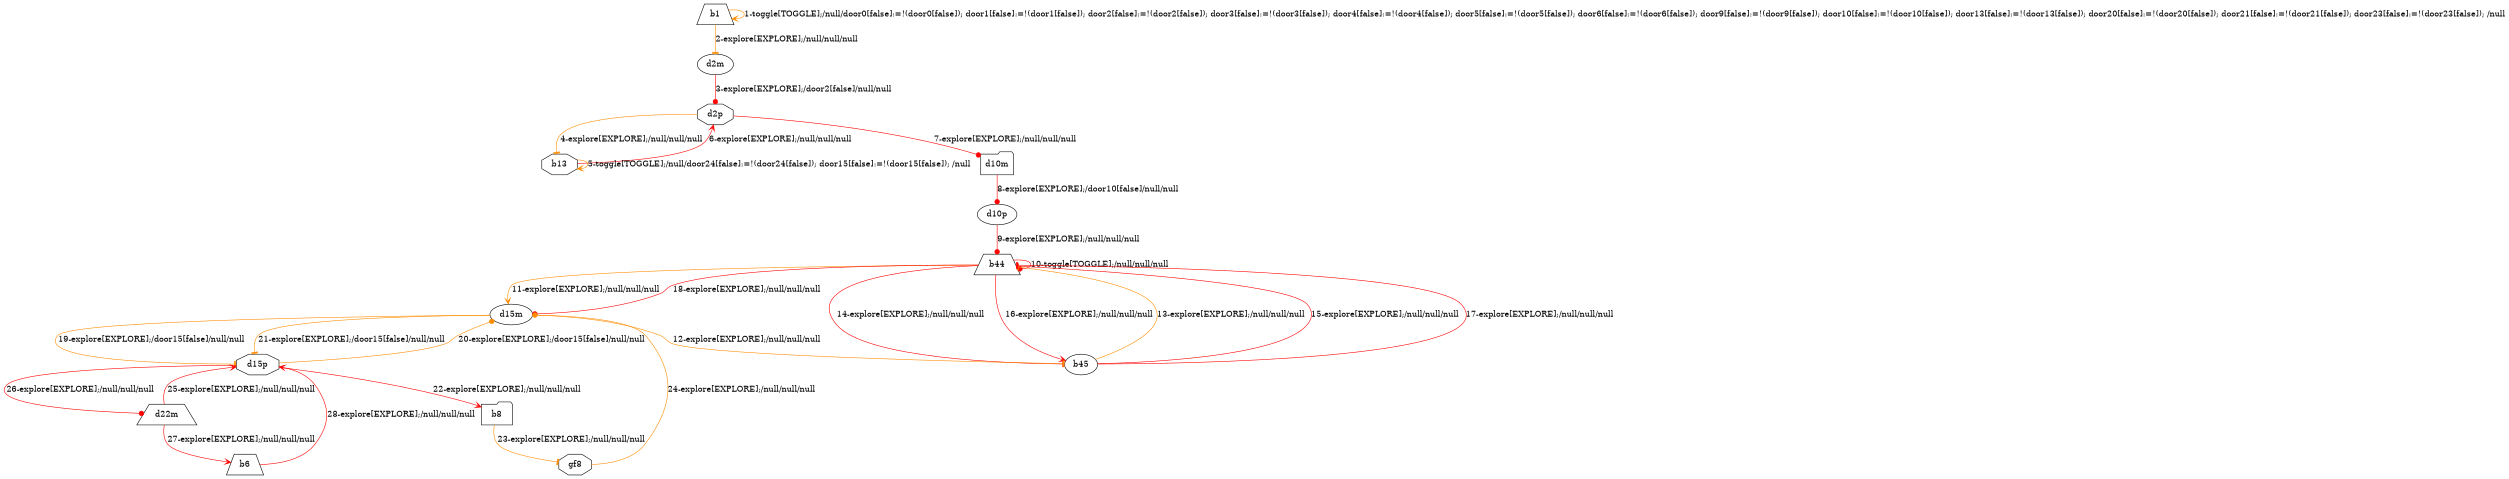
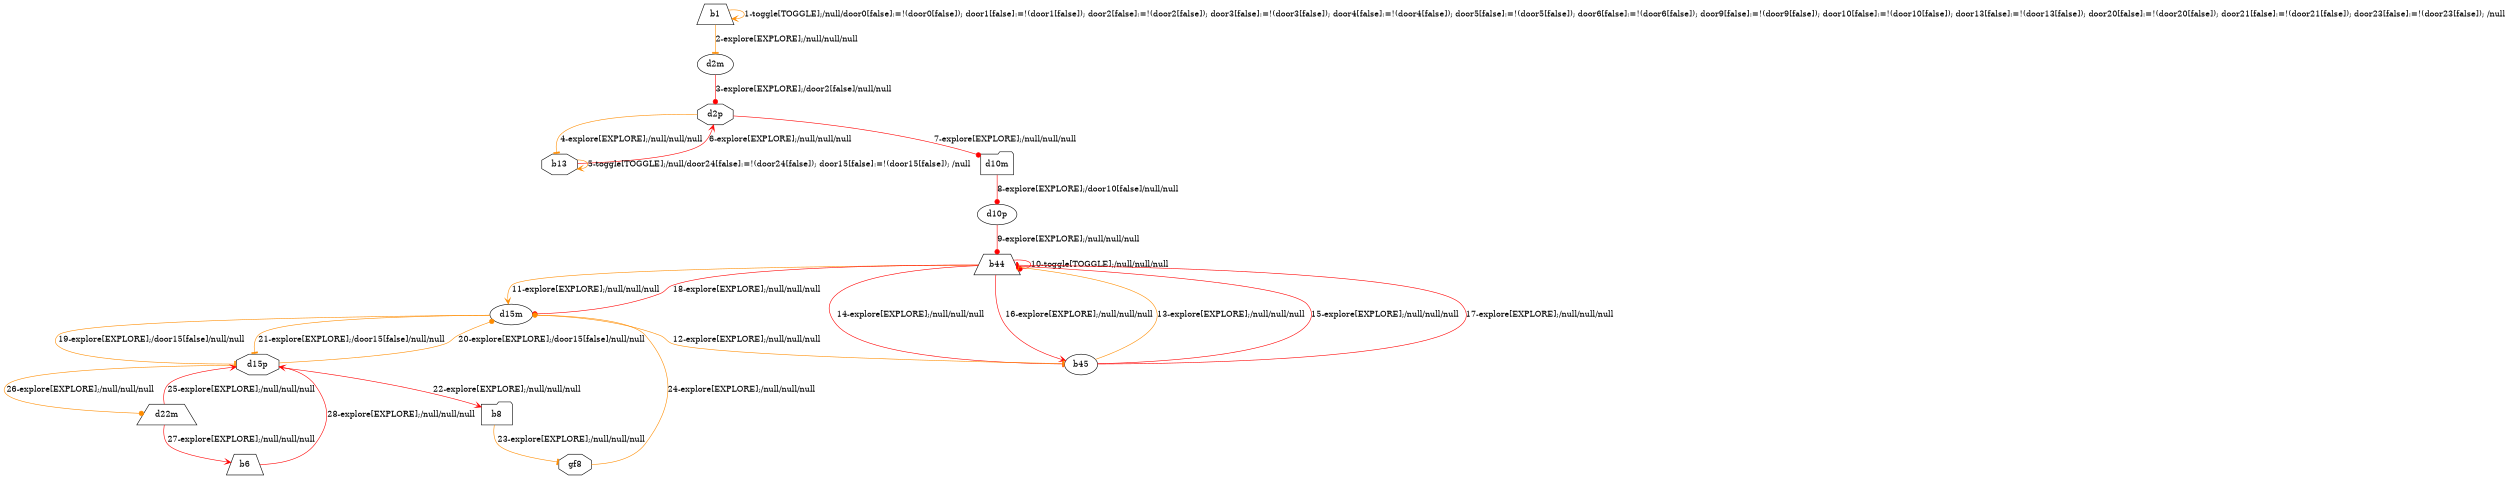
edge "d15p" -> "d22m": color red -> darkorange
